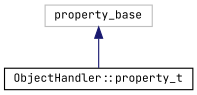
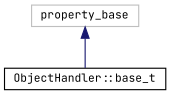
node "ObjectHandler::property_t": label "ObjectHandler::property_t" -> "ObjectHandler::base_t"
